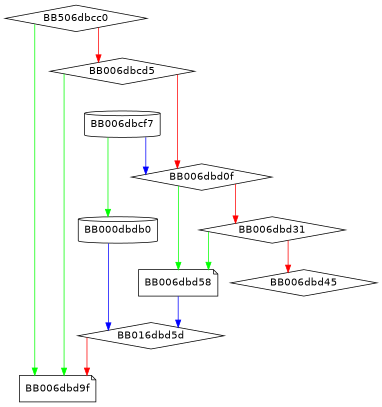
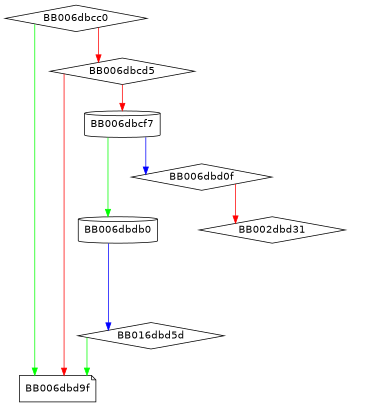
node "BB506dbcc0": label "BB506dbcc0" -> "BB006dbcc0"
edge "BB006dbcd5" -> "BB006dbd0f": now "BB006dbcd5" -> "BB006dbcf7"
edge "BB006dbcd5" -> "BB006dbd9f": color green -> red
node "BB000dbdb0": label "BB000dbdb0" -> "BB006dbdb0"
node "BB006dbd31": label "BB006dbd31" -> "BB002dbd31"
node "BB006dbd58": removed
node "BB006dbd45": removed
edge "BB016dbd5d" -> "BB006dbd9f": color red -> green
